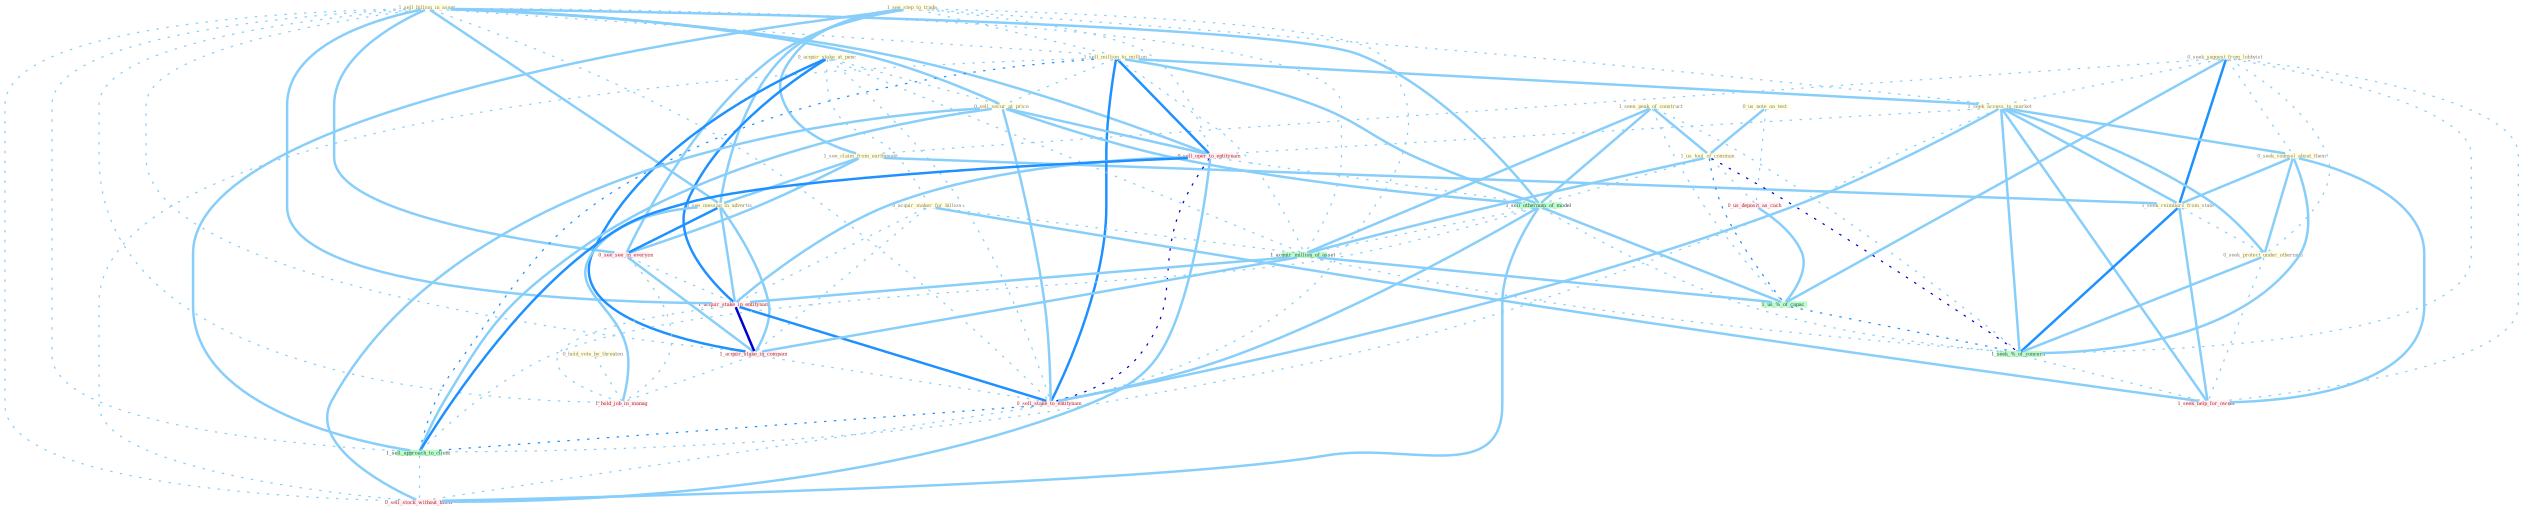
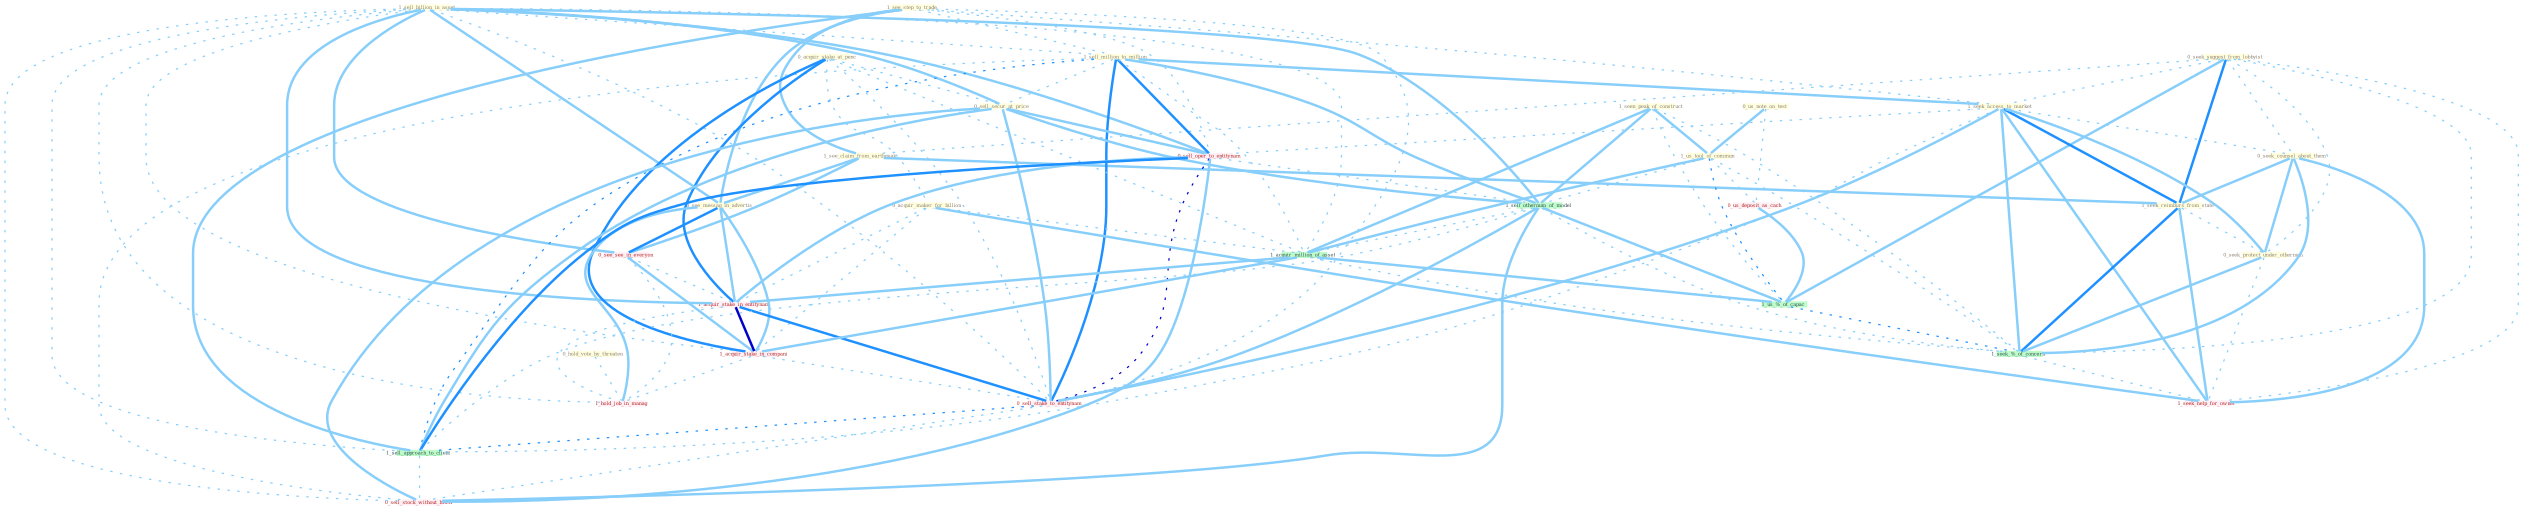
edge "1_see_step_to_trade" -- "0_see_see_in_everyon": removed
edge "1_seek_access_to_market" -- "0_seek_counsel_about_them": style bold -> dotted
edge "1_seek_access_to_market" -- "1_seek_reimburs_from_state": color #87cefa -> #1e90ff
edge "1_us_tool_of_commun" -- "1_seek_%_of_concern": color #0000cd -> #87cefa
